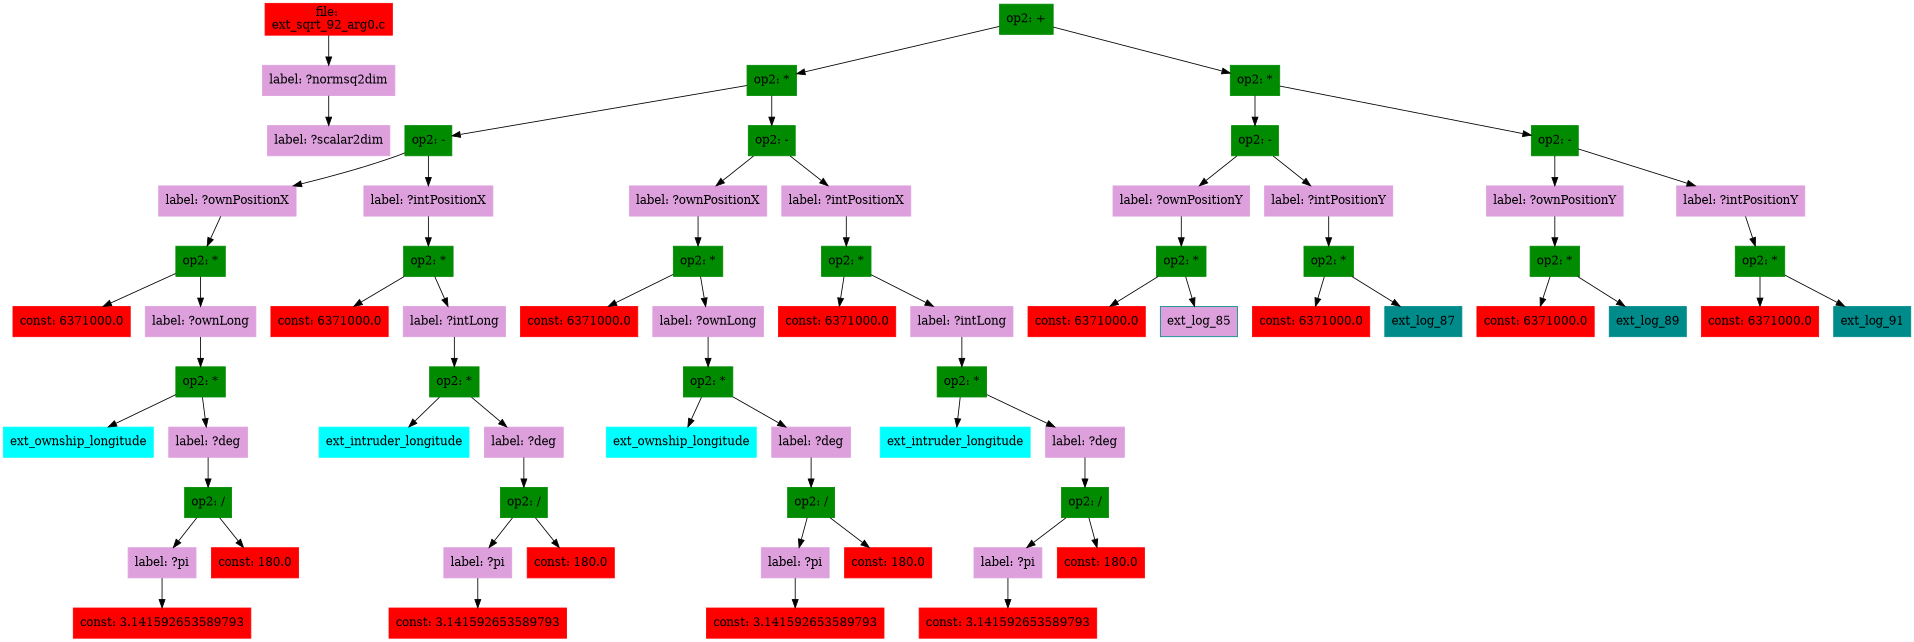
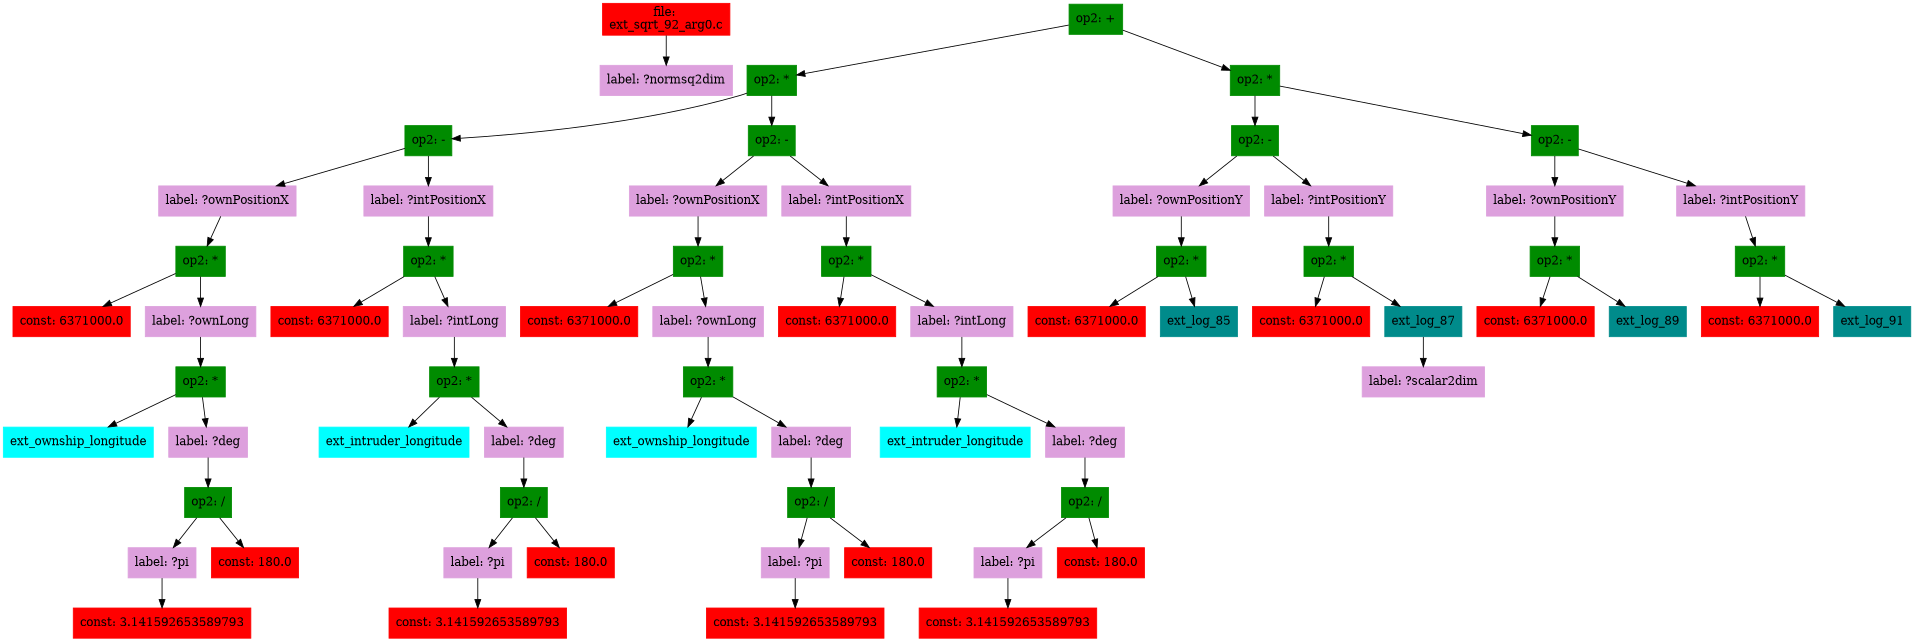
edge "label: ?normsq2dim" -> "label: ?scalar2dim": now "ext_log_87" -> "label: ?scalar2dim"
node "ext_log_85": fillcolor plum -> cyan4
